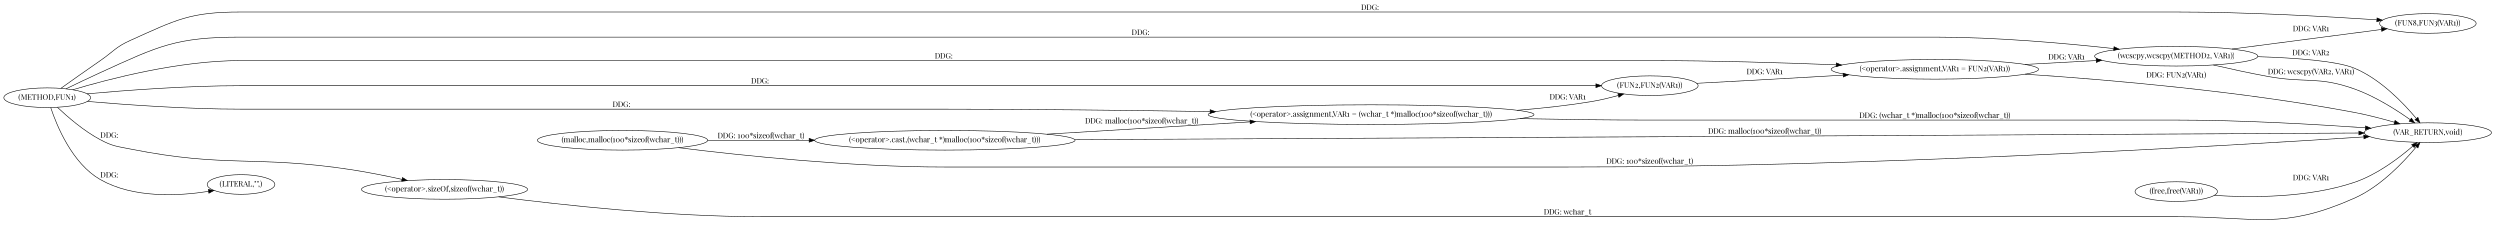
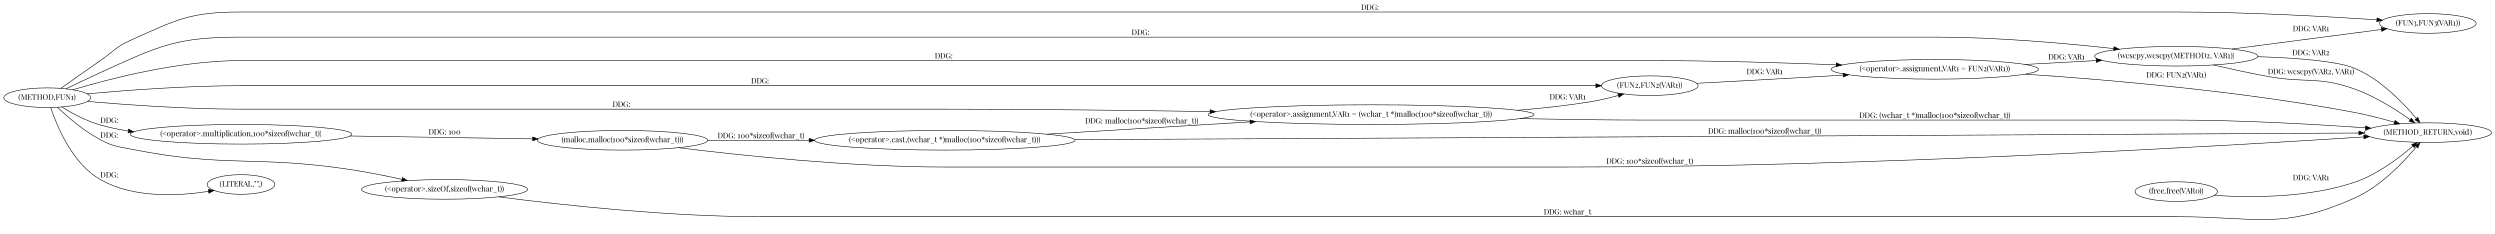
node "(FUN8,FUN3(VAR1))": label "(FUN8,FUN3(VAR1))" -> "(FUN3,FUN3(VAR1))"
node "(VAR_RETURN,void)": label "(VAR_RETURN,void)" -> "(METHOD_RETURN,void)"
node "(<operator>.multiplication,100*sizeof(wchar_t))": added
node "(free,free(VAR1))": label "(free,free(VAR1))" -> "(free,free(VAR0))"
